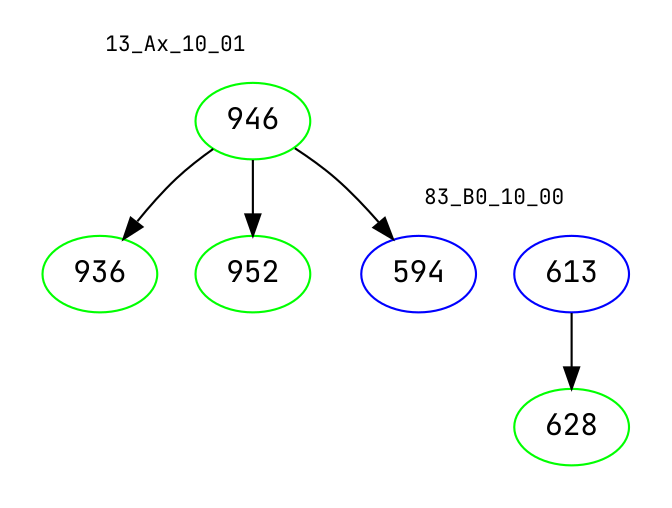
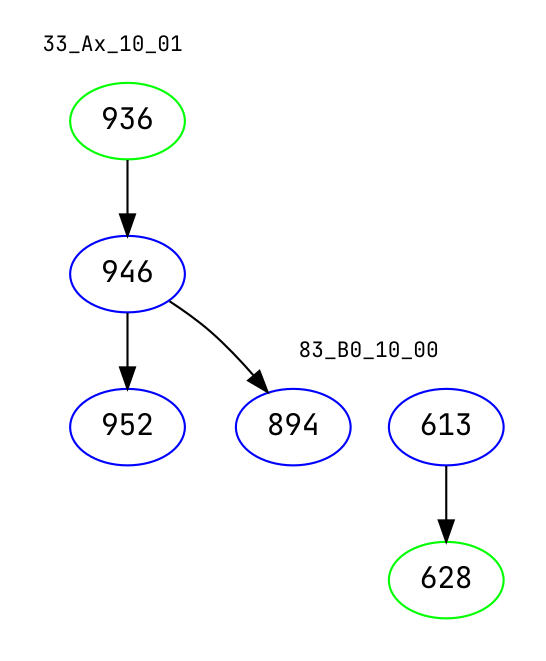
cluster "13_Ax_10_01": label "13_Ax_10_01" -> "33_Ax_10_01"
node "946": color green -> blue
edge "946" -> "936": reversed
node "952": color green -> blue
node "594": label "594" -> "894"
